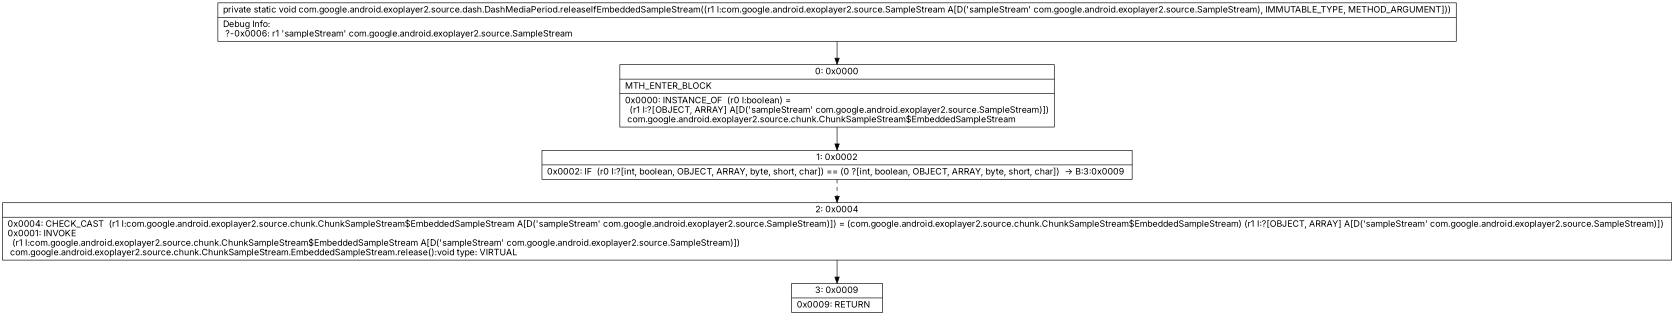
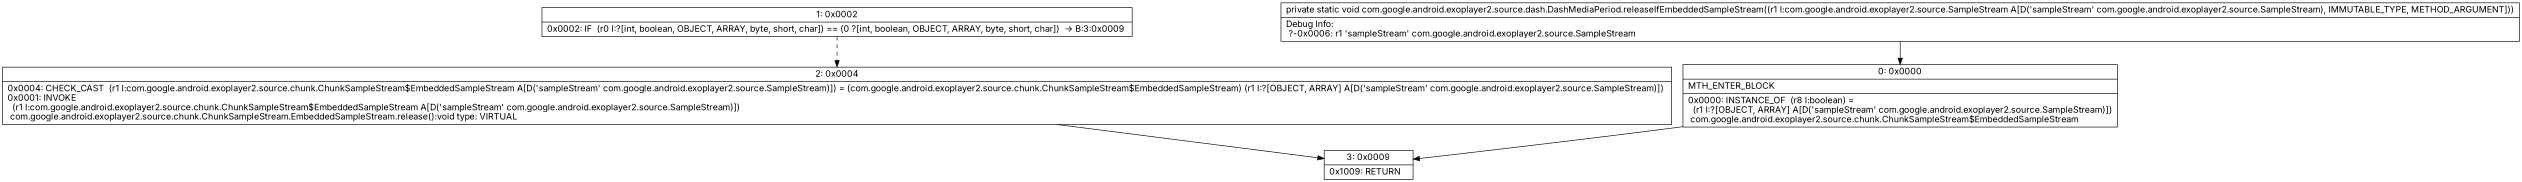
node "0: 0x0000": text "0x0000: INSTANCE_OF  (r0 I:boolean) =" -> "0x0000: INSTANCE_OF  (r8 I:boolean) ="
edge "0: 0x0000" -> "1: 0x0002": now "0: 0x0000" -> "3: 0x0009"
node "3: 0x0009": text "0x0009: RETURN" -> "0x1009: RETURN"
